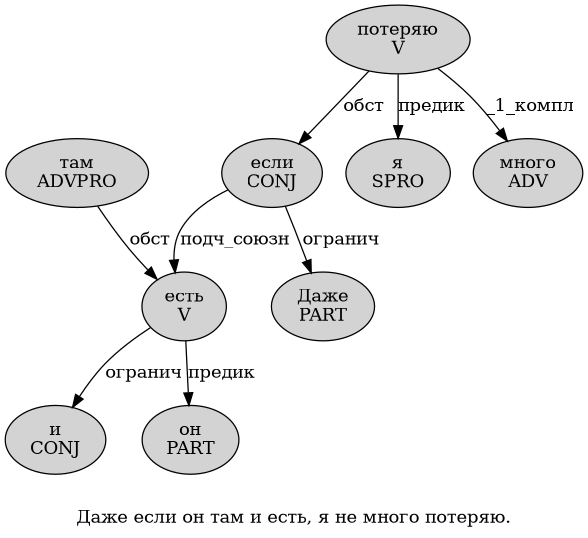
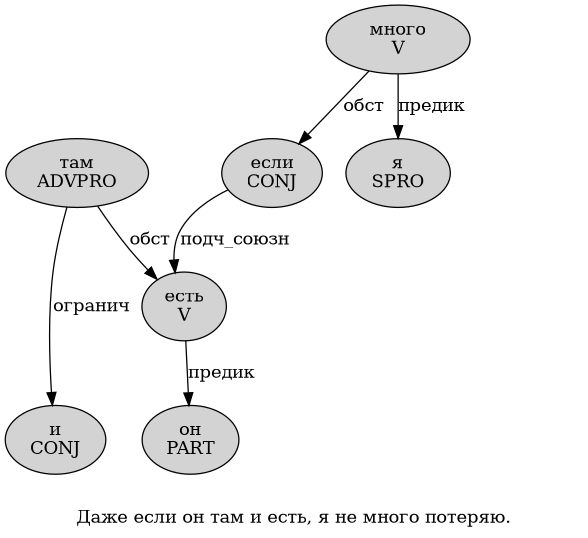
node "потеряю V": label "потеряю V" -> "много V"
node "много ADV": removed
node "Даже PART": removed
edge "есть V" -> "и CONJ": now "там ADVPRO" -> "и CONJ"
